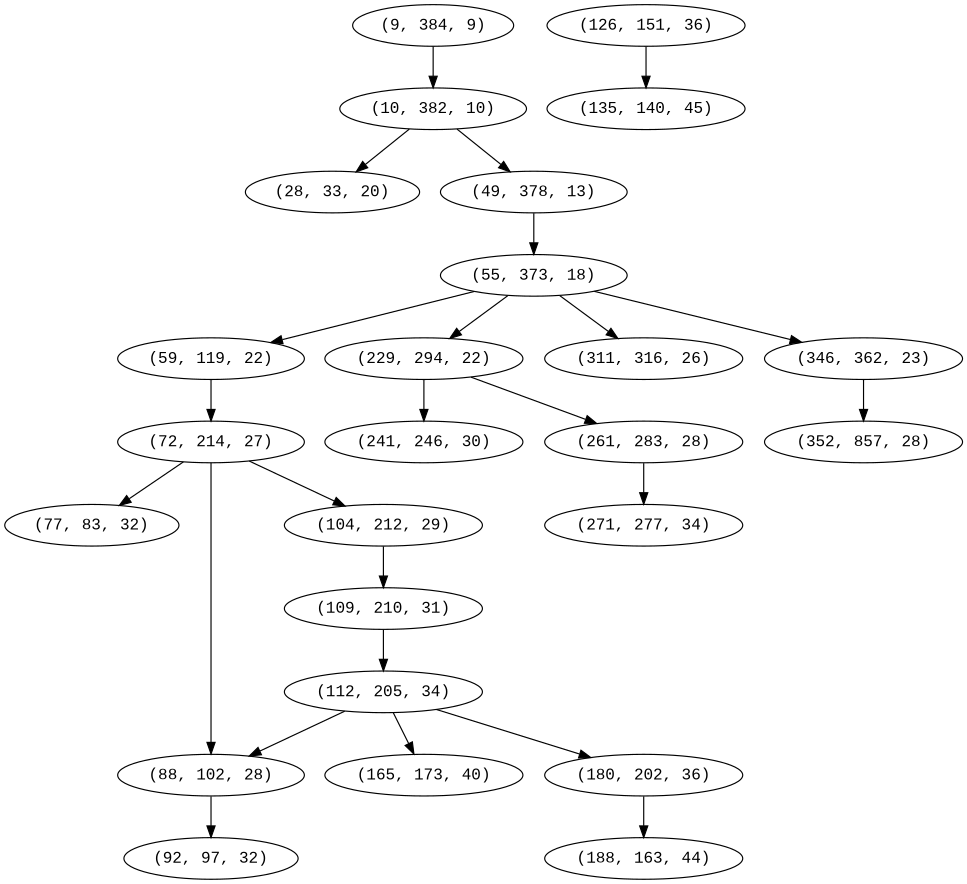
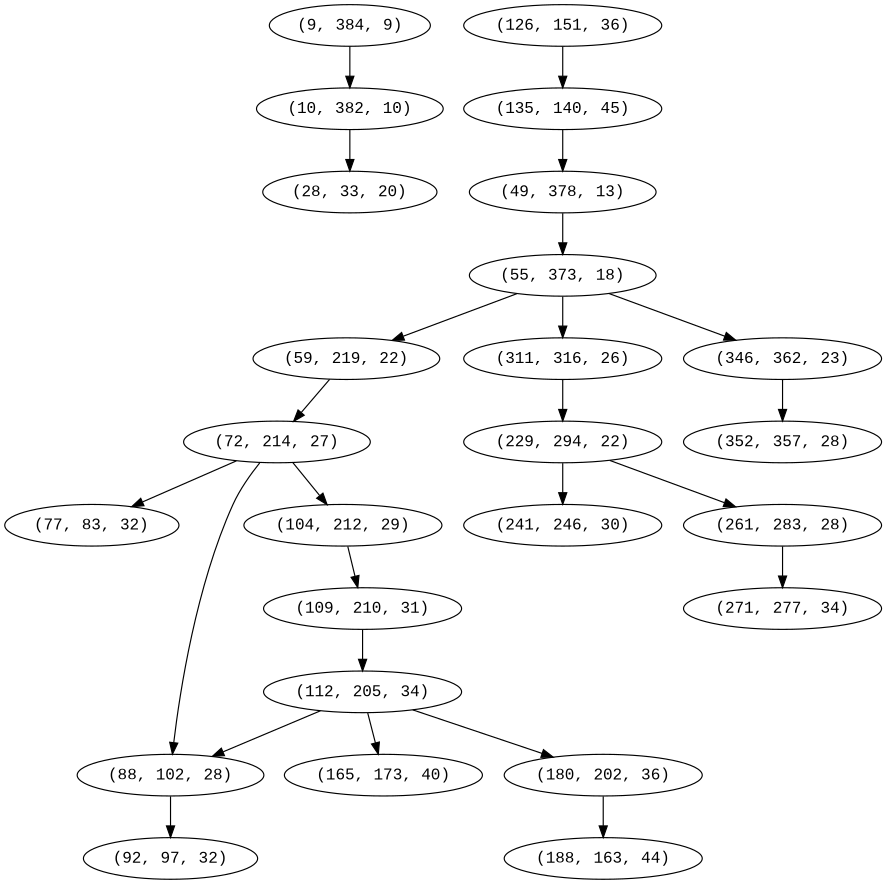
edge "(10, 382, 10)" -> "(49, 378, 13)": now "(135, 140, 45)" -> "(49, 378, 13)"
edge "(55, 373, 18)" -> "(229, 294, 22)": now "(311, 316, 26)" -> "(229, 294, 22)"
node "(59, 119, 22)": label "(59, 119, 22)" -> "(59, 219, 22)"
node "(352, 857, 28)": label "(352, 857, 28)" -> "(352, 357, 28)"
